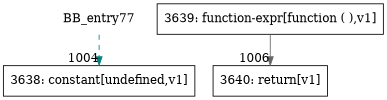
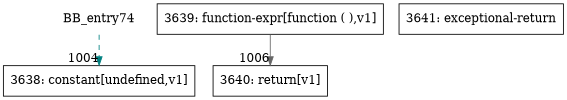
node "BB_entry77": label "BB_entry77" -> "BB_entry74"
node "3641: exceptional-return": added
